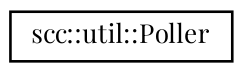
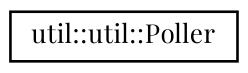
node "scc::util::Poller": label "scc::util::Poller" -> "util::util::Poller"
